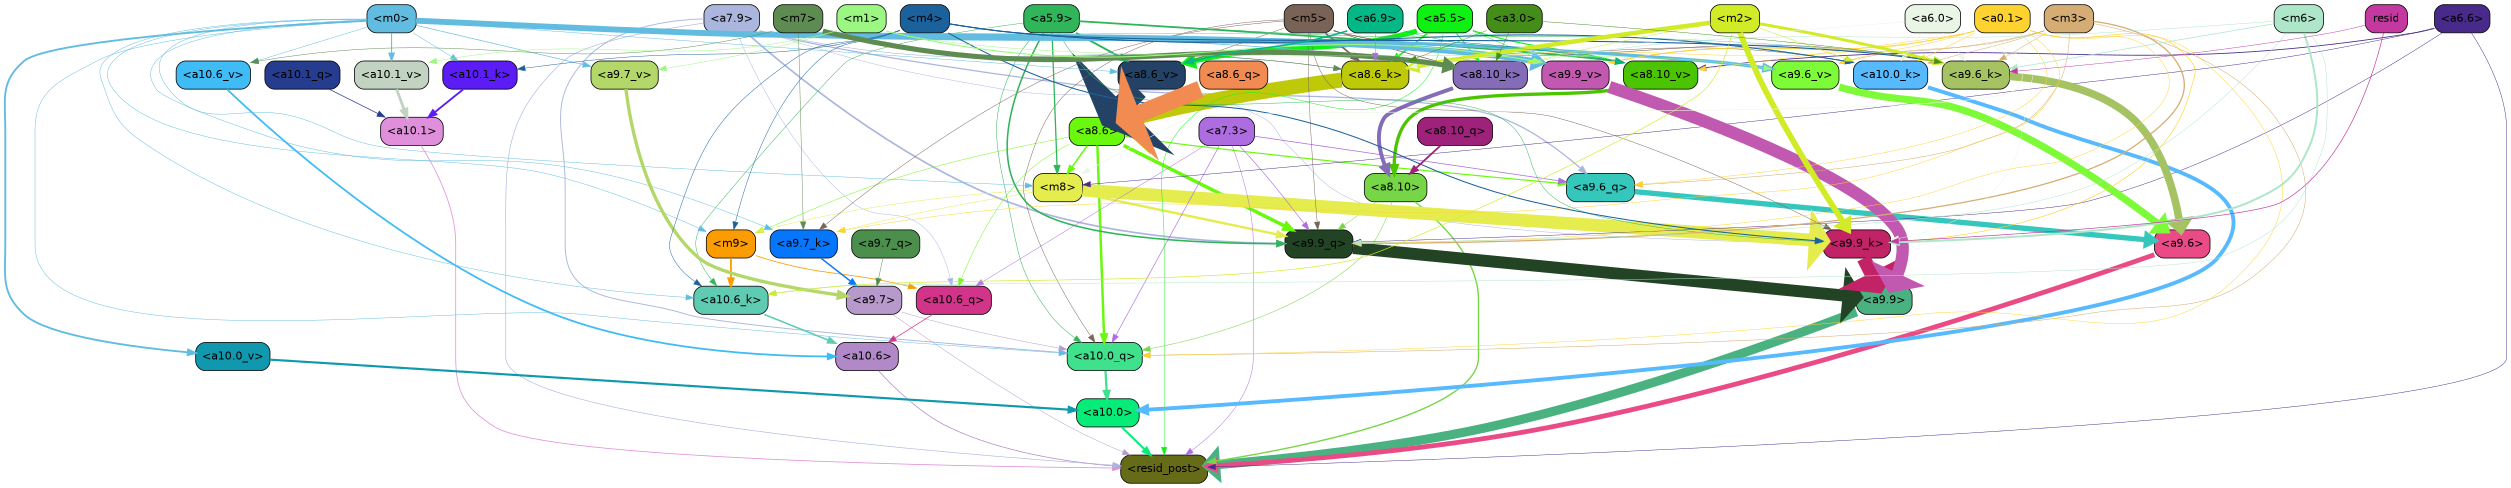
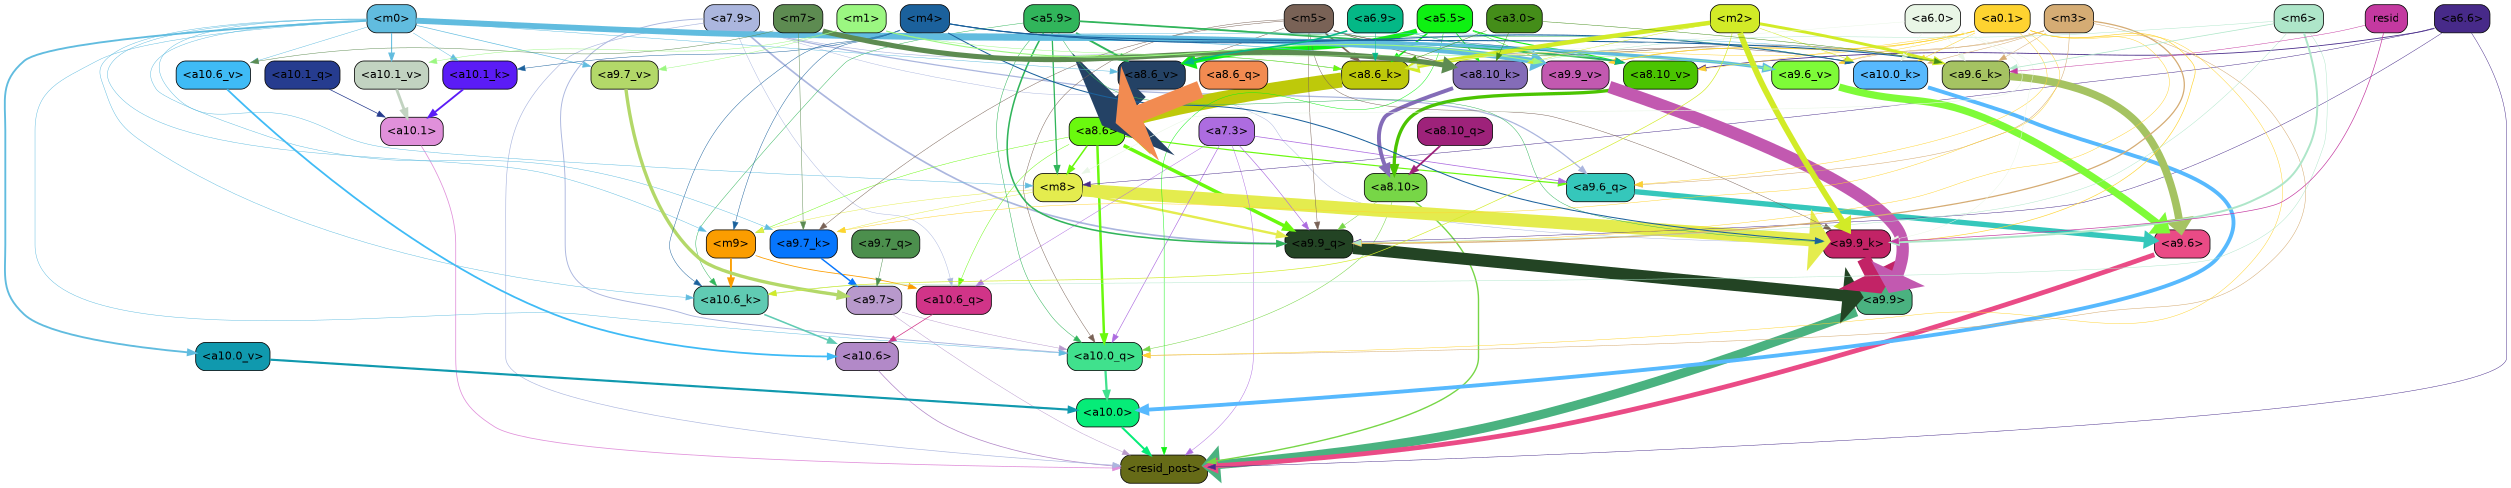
edge "<a6.9>" -> "<a8.6_k>": color #ad6ce0 -> #04b886
edge "<m7>" -> "<a8.6_k>": color #5d8b51 -> #6af90e
